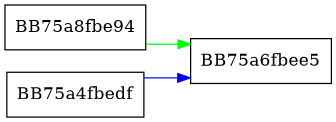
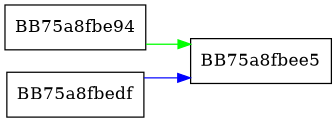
node "BB75a6fbee5": label "BB75a6fbee5" -> "BB75a8fbee5"
node "BB75a4fbedf": label "BB75a4fbedf" -> "BB75a8fbedf"
